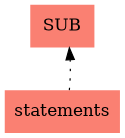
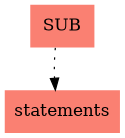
edge "statements" -> "SUB": reversed
